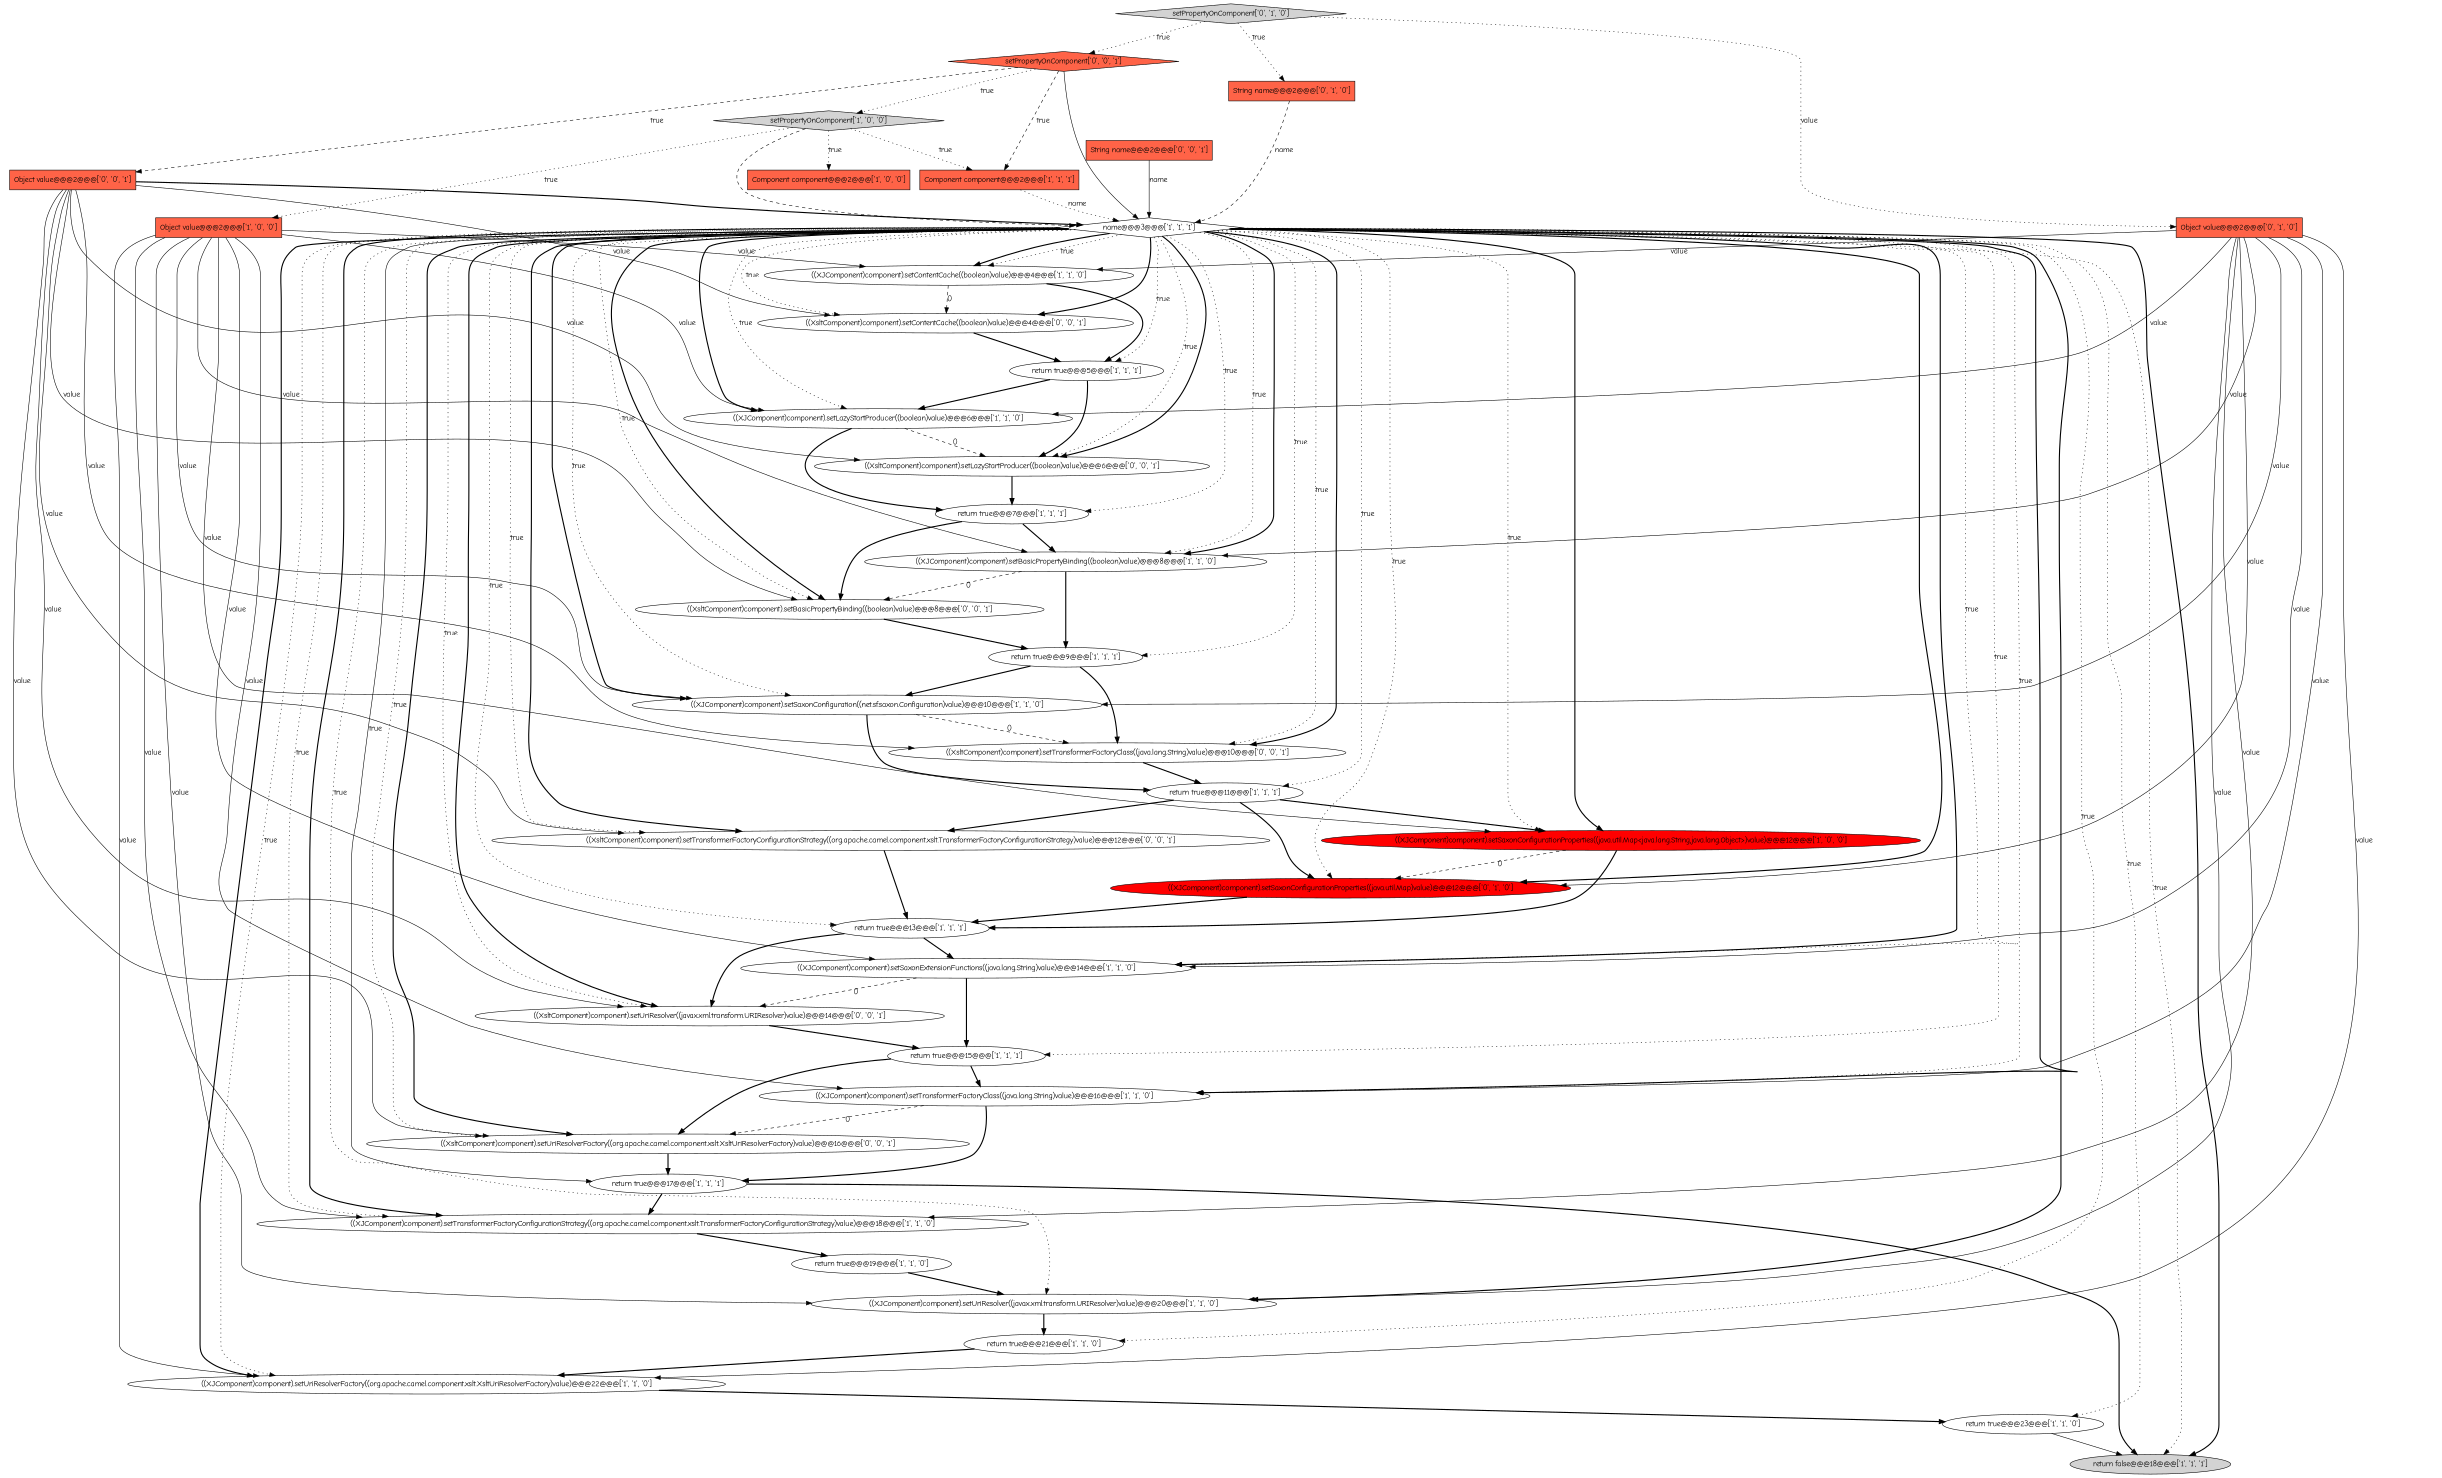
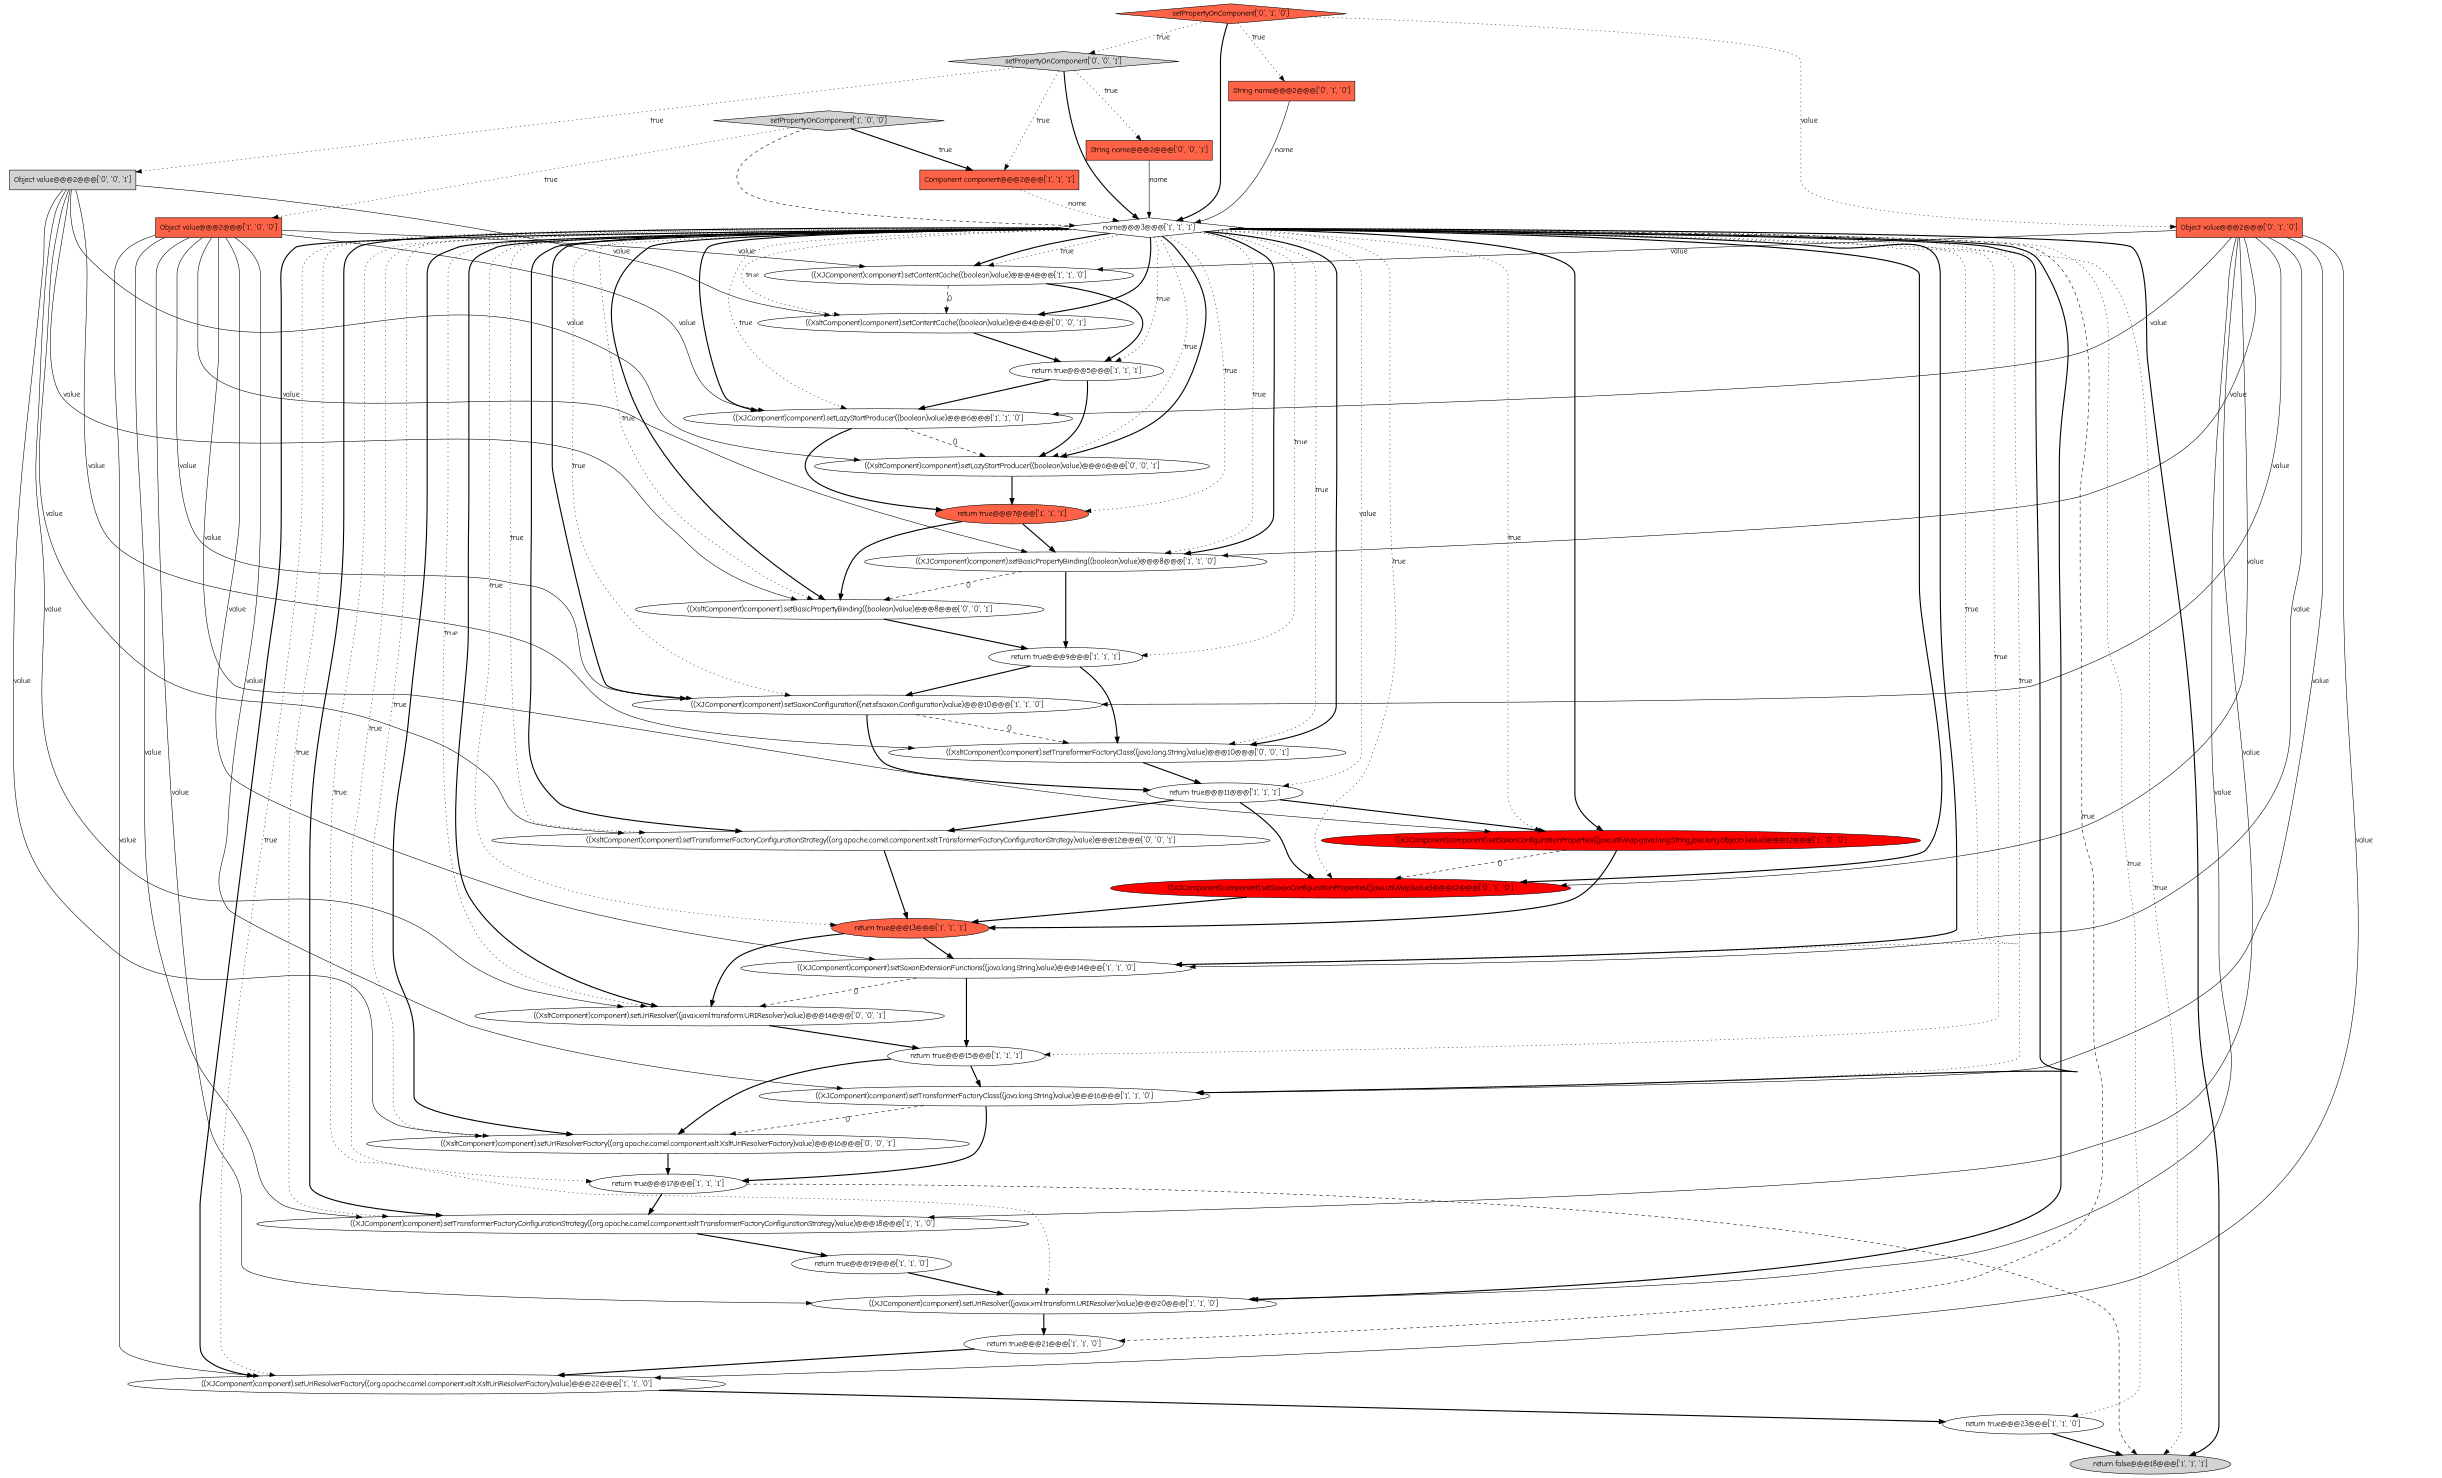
node "setPropertyOnComponent['0', '1', '0']": fillcolor lightgray -> tomato
node "setPropertyOnComponent['0', '0', '1']": fillcolor tomato -> lightgray
edge "setPropertyOnComponent['0', '0', '1']" -> "setPropertyOnComponent['1', '0', '0']": now "setPropertyOnComponent['0', '0', '1']" -> "String name@@@2@@@['0', '0', '1']"
edge "setPropertyOnComponent['0', '0', '1']" -> "Component component@@@2@@@['1', '1', '1']": style dashed -> dotted
edge "setPropertyOnComponent['0', '0', '1']" -> "Object value@@@2@@@['0', '0', '1']": style dashed -> dotted
edge "setPropertyOnComponent['1', '0', '0']" -> "Component component@@@2@@@['1', '1', '1']": style dotted -> bold
edge "setPropertyOnComponent['0', '0', '1']" -> "name@@@3@@@['1', '1', '1']": style solid -> bold
edge "String name@@@2@@@['0', '1', '0']" -> "name@@@3@@@['1', '1', '1']": style dashed -> solid
node "Object value@@@2@@@['0', '0', '1']": fillcolor tomato -> lightgray
node "Component component@@@2@@@['1', '0', '0']": removed
edge "Object value@@@2@@@['0', '0', '1']" -> "name@@@3@@@['1', '1', '1']": now "setPropertyOnComponent['0', '1', '0']" -> "name@@@3@@@['1', '1', '1']"
edge "name@@@3@@@['1', '1', '1']" -> "return true@@@17@@@['1', '1', '1']": style solid -> dotted
node "return true@@@7@@@['1', '1', '1']": fillcolor white -> tomato
edge "name@@@3@@@['1', '1', '1']" -> "return true@@@11@@@['1', '1', '1']": label "true" -> "value"
edge "name@@@3@@@['1', '1', '1']" -> "return true@@@21@@@['1', '1', '0']": style dotted -> dashed
node "return true@@@13@@@['1', '1', '1']": fillcolor white -> tomato
edge "return true@@@17@@@['1', '1', '1']" -> "return false@@@18@@@['1', '1', '1']": style bold -> dashed
edge "return true@@@23@@@['1', '1', '0']" -> "return false@@@18@@@['1', '1', '1']": style solid -> bold
